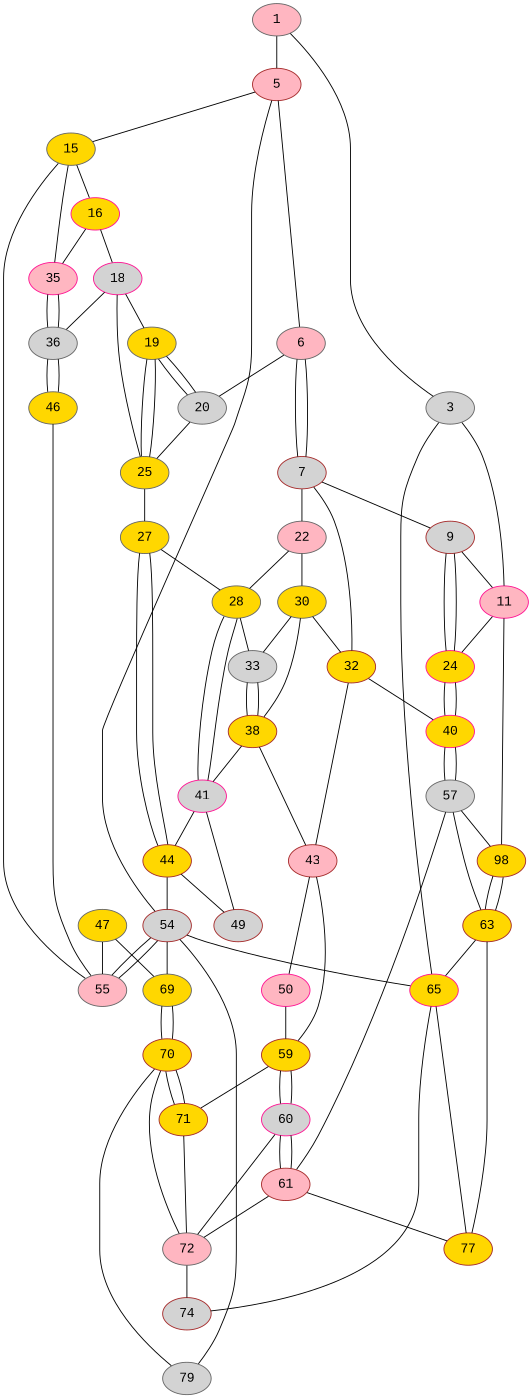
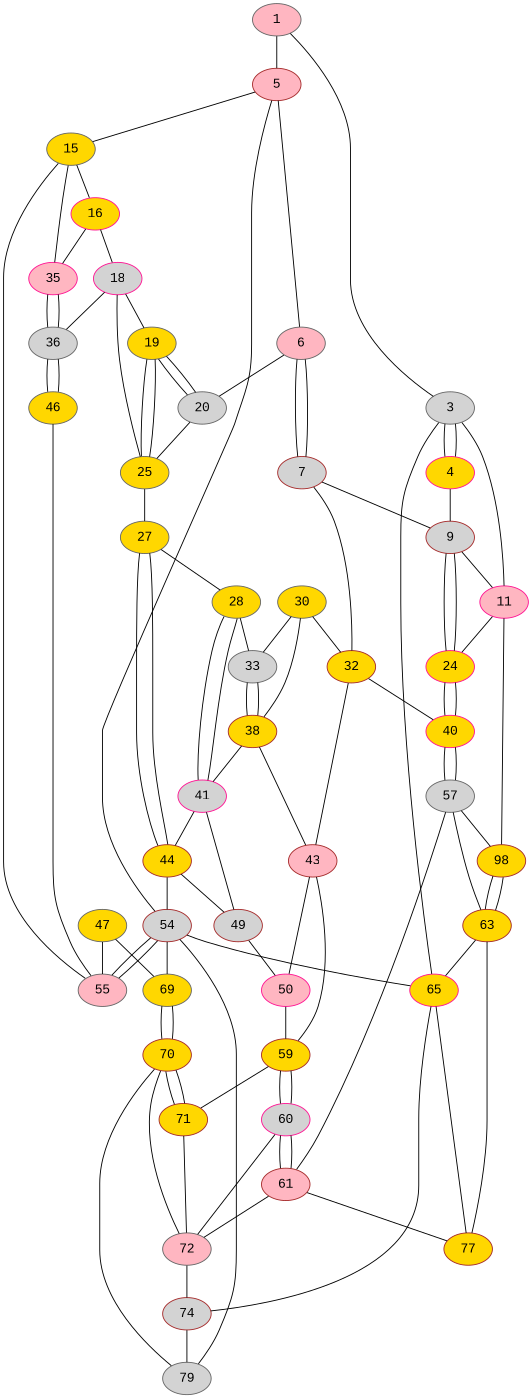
node "4": added
node "22": removed
edge "49" -- "50": added
edge "74" -- "79": added
